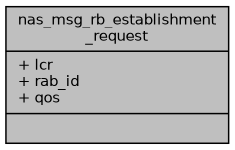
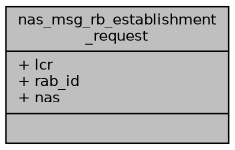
node "nas_msg_rb_establishment": text "+ qos" -> "+ nas"
